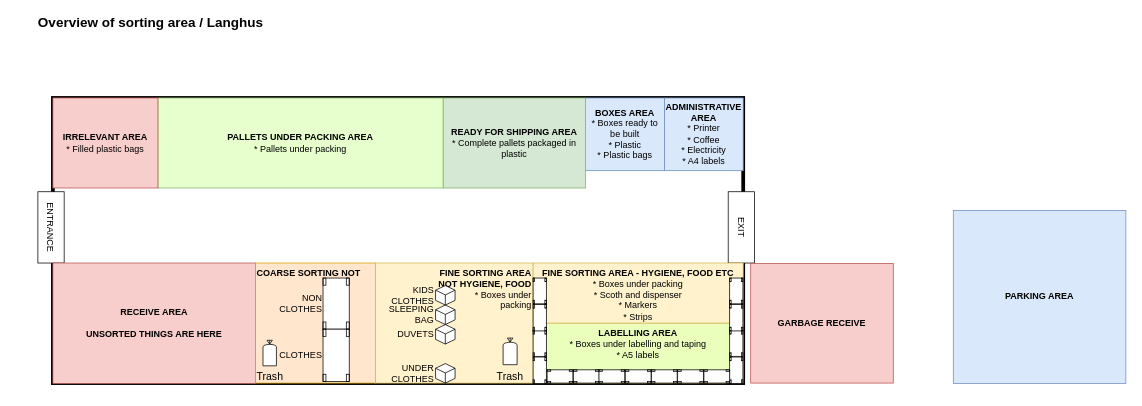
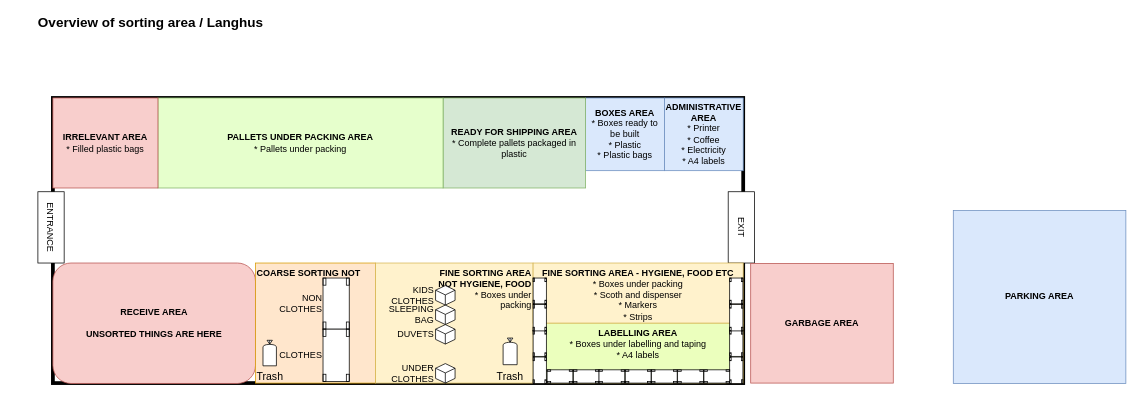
node "RECEIVE AREA UNSORTED THINGS ARE HERE": shape rectangle -> rounded rectangle
node "GARBAGE RECEIVE": label "GARBAGE RECEIVE" -> "GARBAGE AREA"
node "LABELLING AREA * Boxes under labelling and taping * A5 labels": label "LABELLING AREA * Boxes under labelling and taping * A5 labels" -> "LABELLING AREA * Boxes under labelling and taping * A4 labels"
